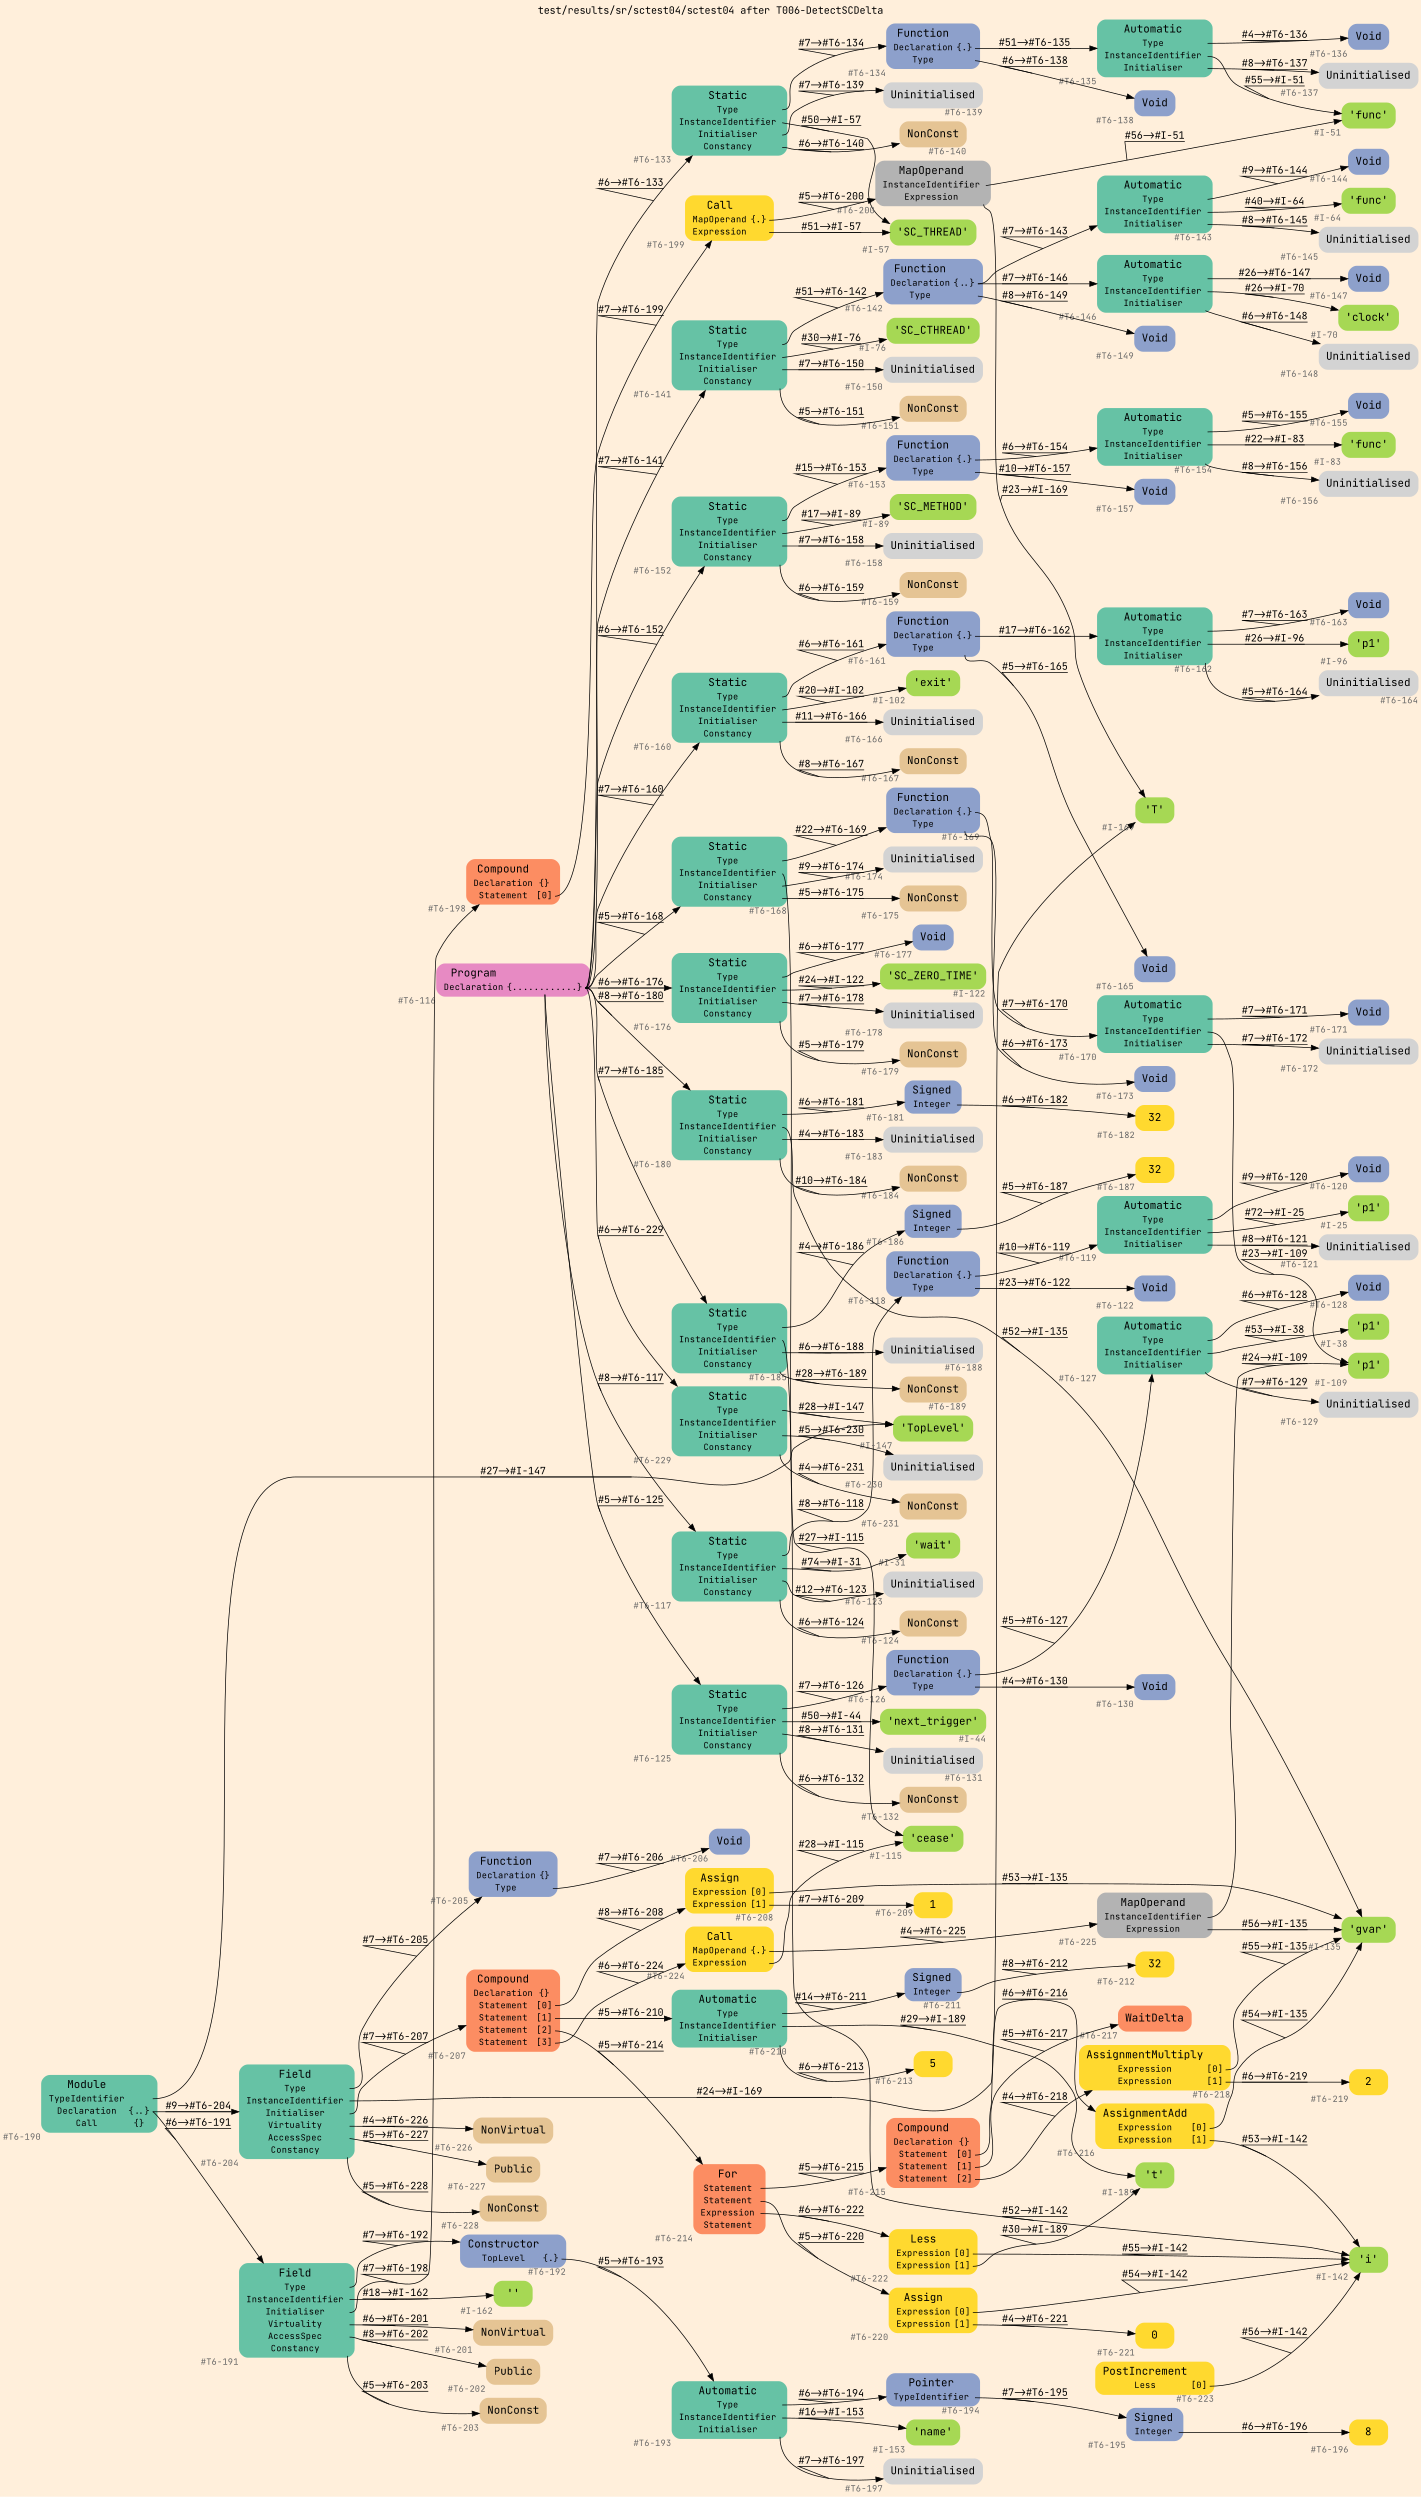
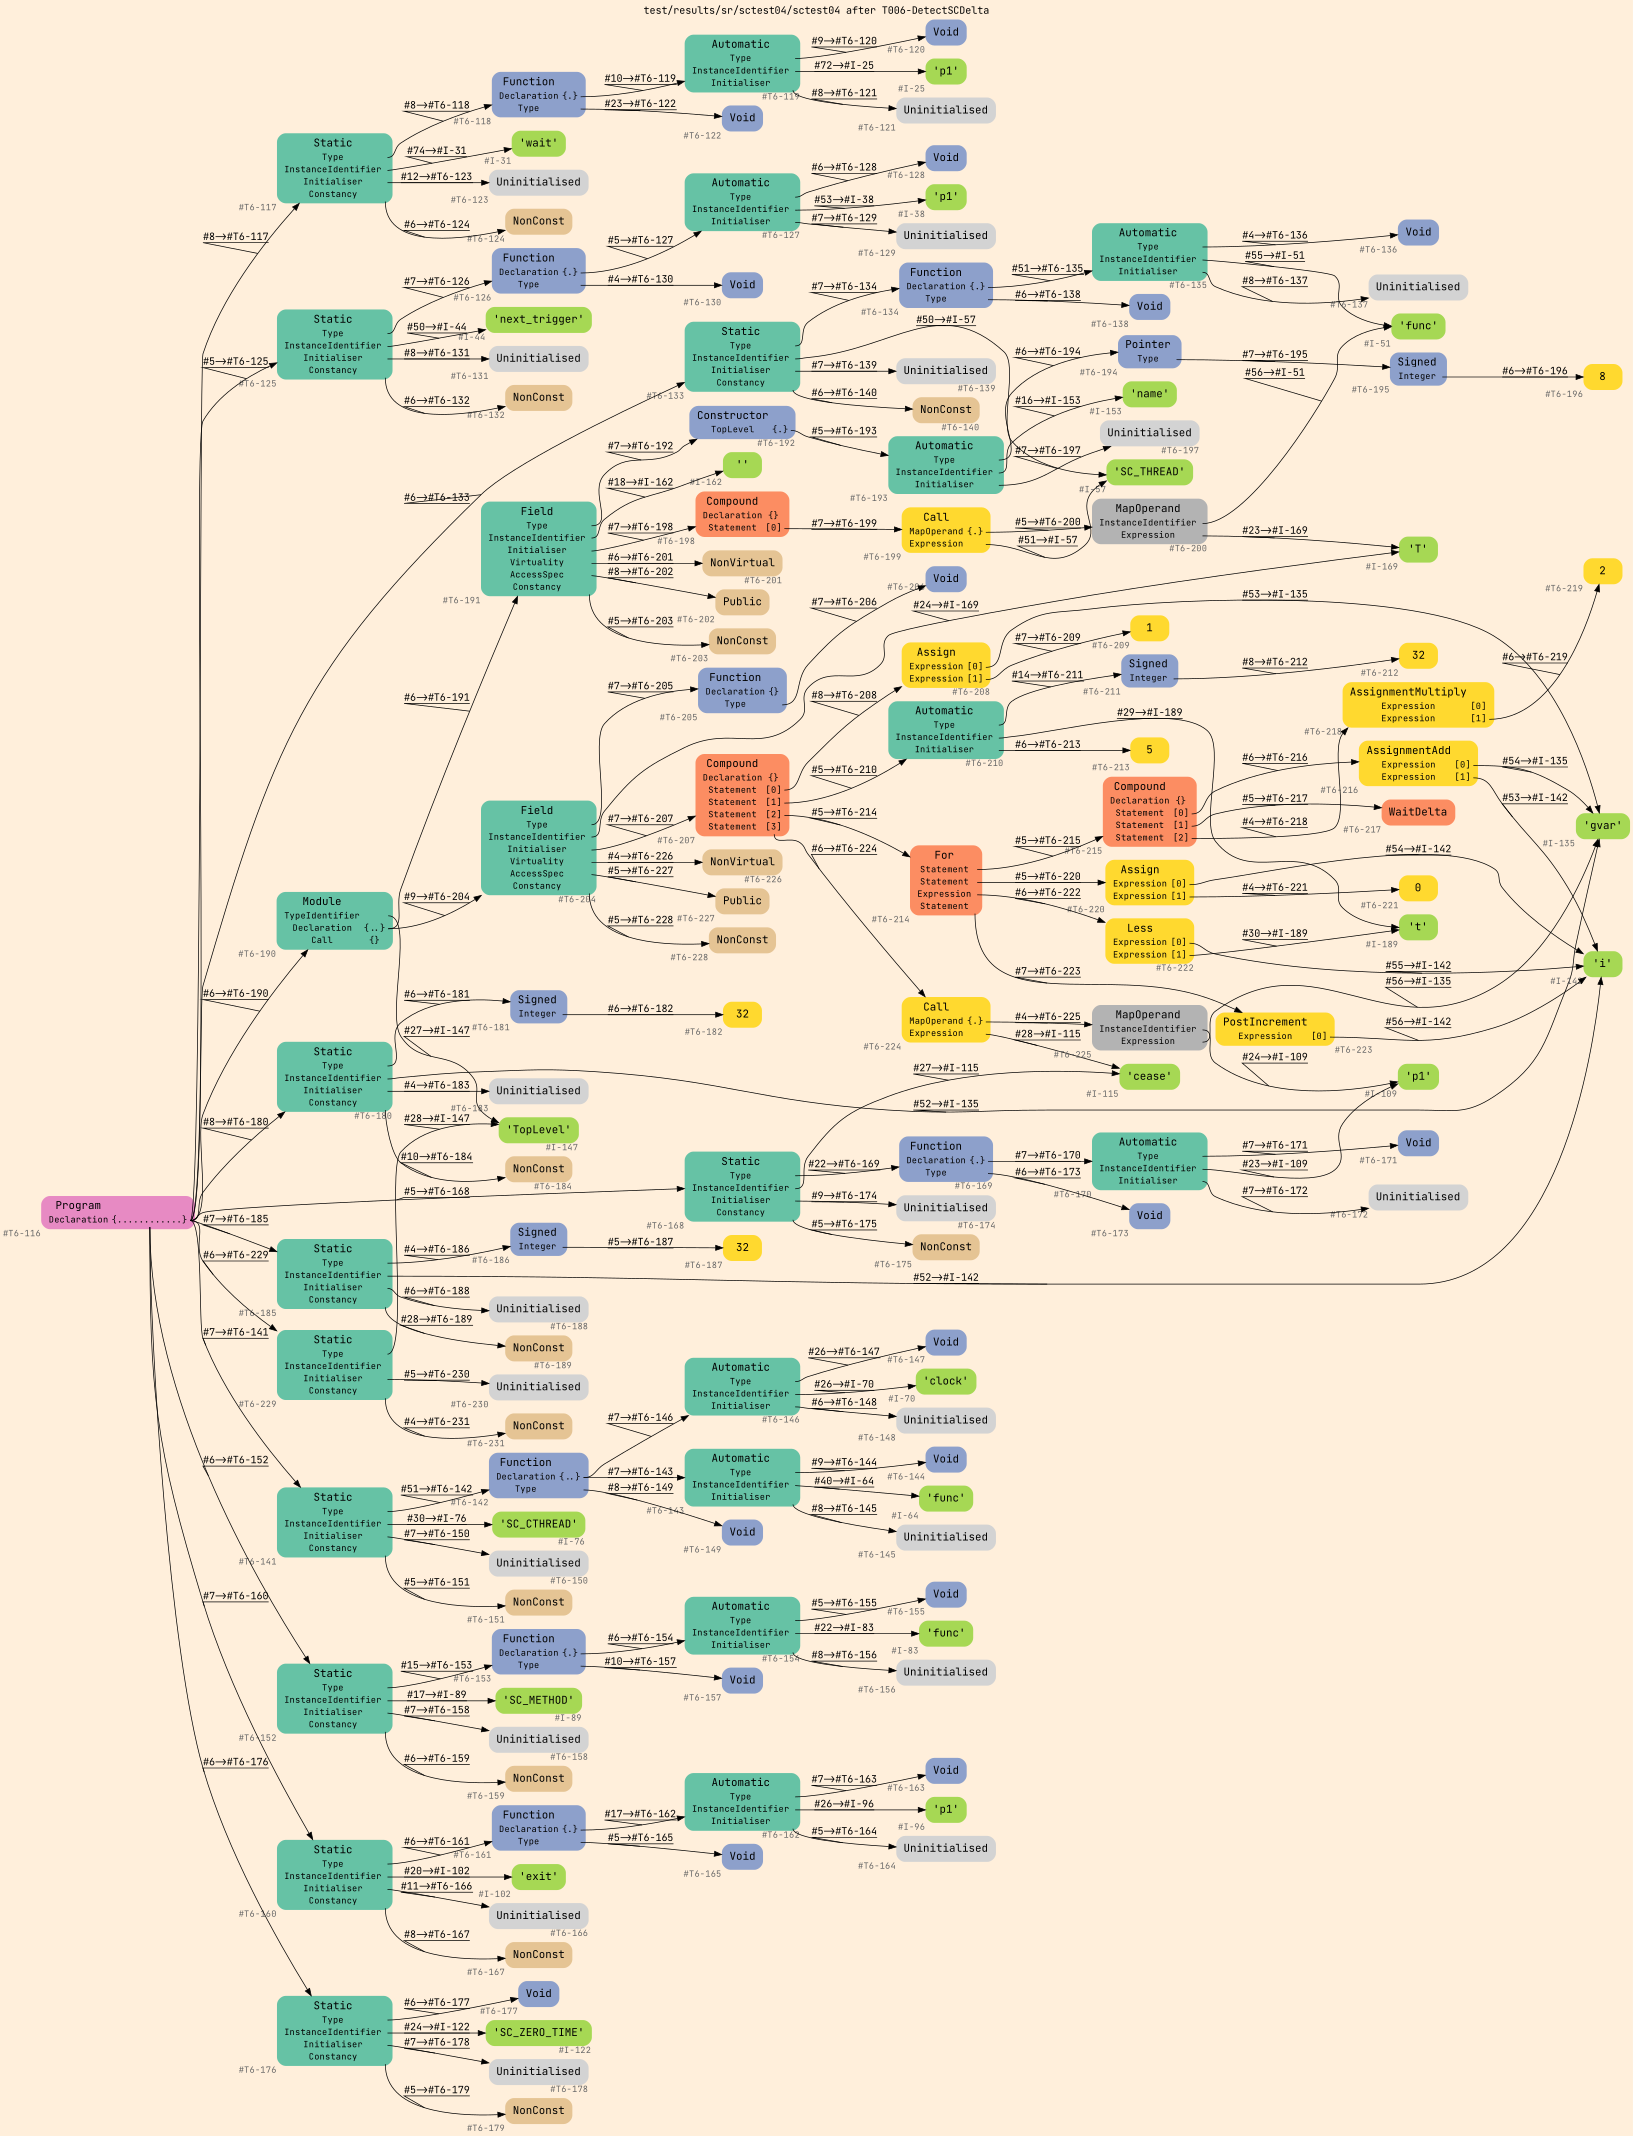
edge "For" -> "PostIncrement": added, label "#7->#T6-223"
edge "Program" -> "Module": added, label "#6->#T6-190"
edge "AssignmentMultiply" -> "'gvar'": removed, label "#55->#I-135"
node "PostIncrement": text "Less" -> "Expression"
node "Pointer": text "TypeIdentifier" -> "Type"
